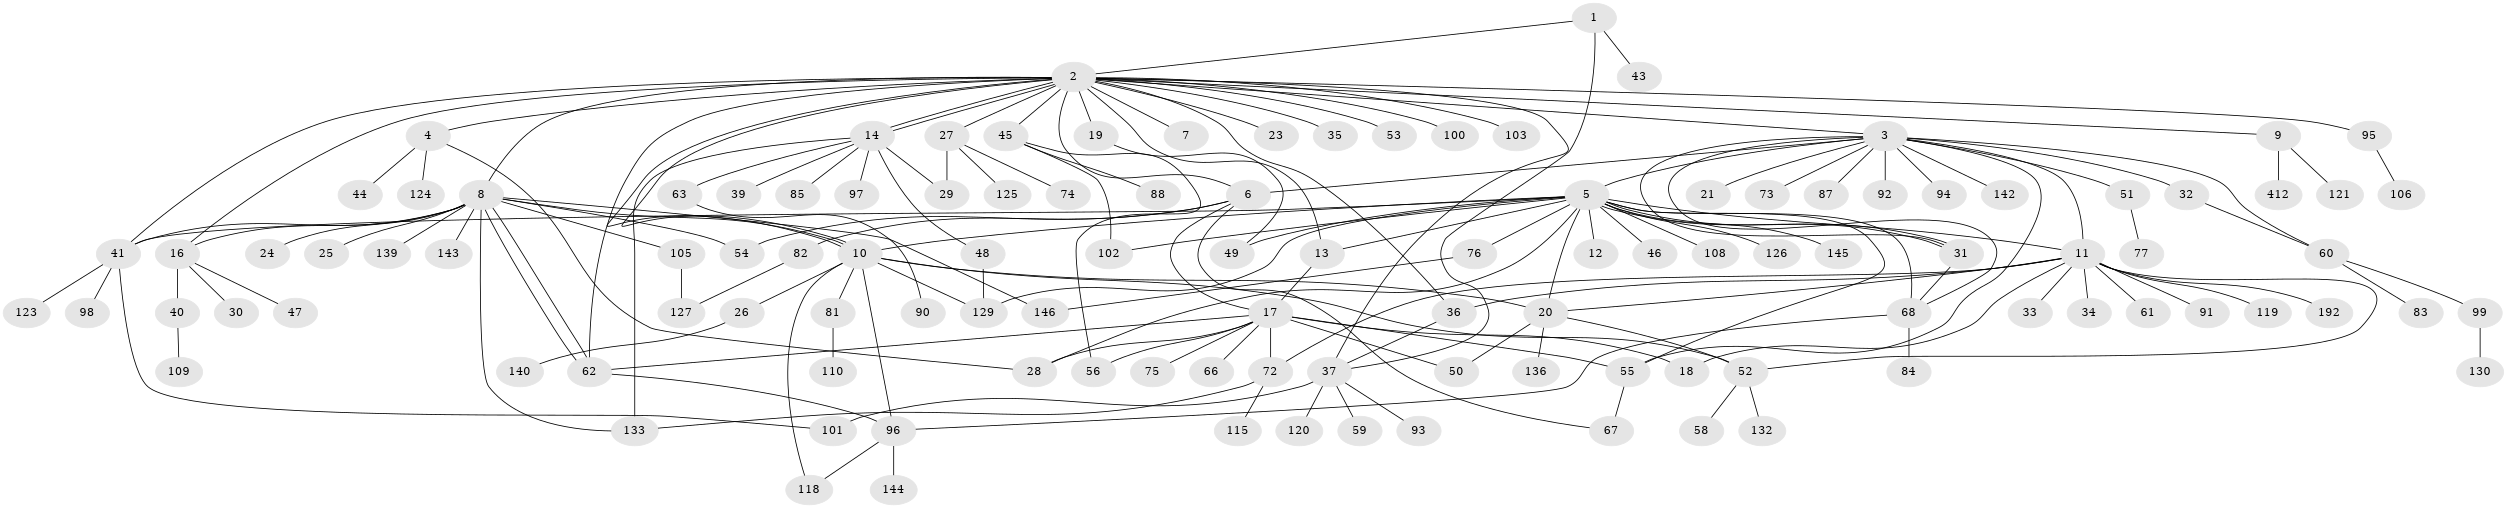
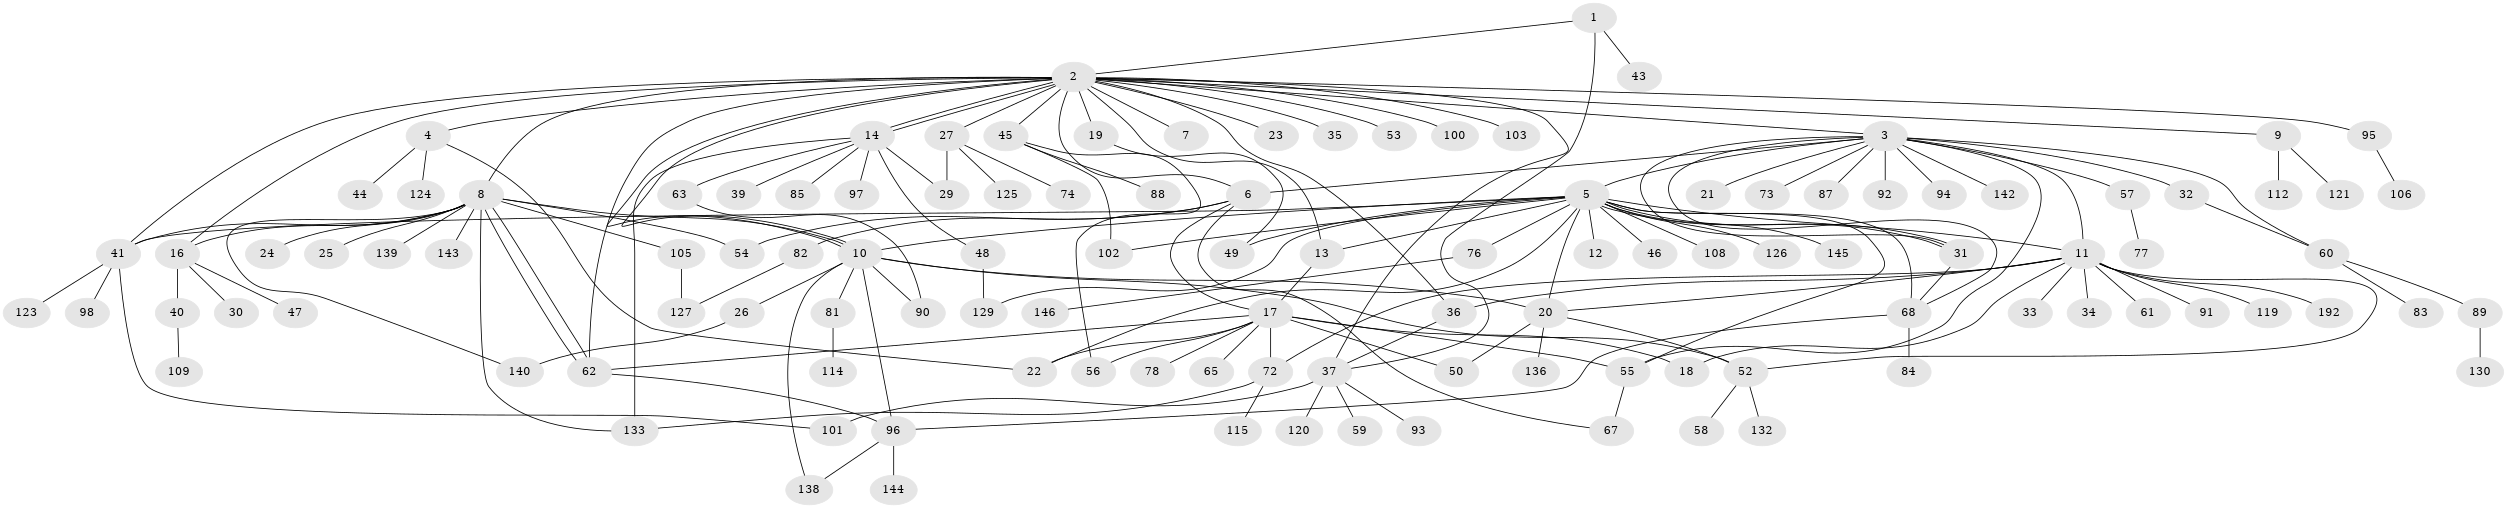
node "51": label "51" -> "57"
node "412": label "412" -> "112"
edge "8" -- "146": now "8" -- "140"
edge "10" -- "129": now "10" -- "90"
node "99": label "99" -> "89"
node "110": label "110" -> "114"
node "28": label "28" -> "22"
node "75": label "75" -> "78"
node "66": label "66" -> "65"
node "118": label "118" -> "138"
